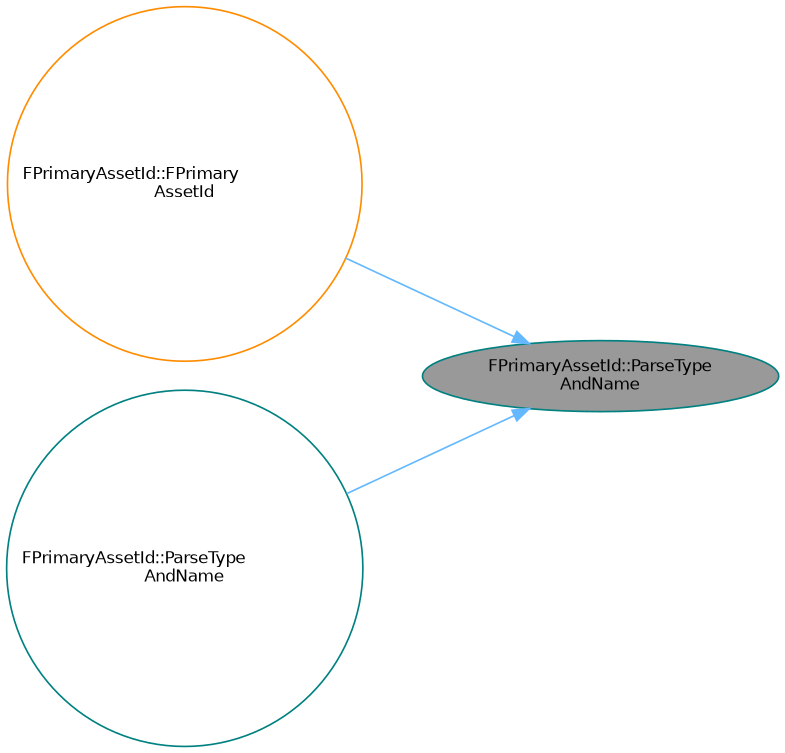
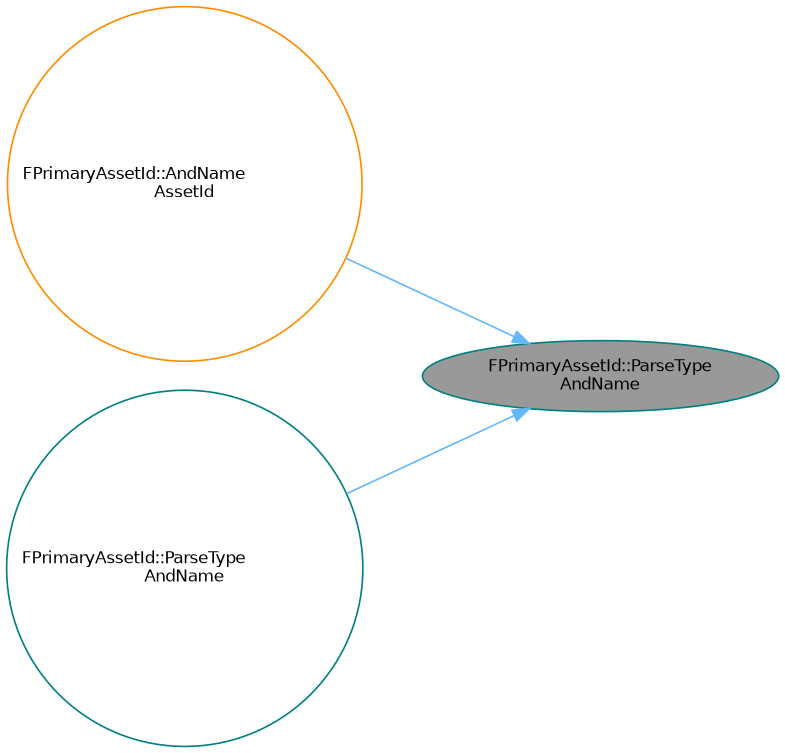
node "FPrimaryAssetId::FPrimary AssetId": label "FPrimaryAssetId::FPrimary AssetId" -> "FPrimaryAssetId::AndName AssetId"
